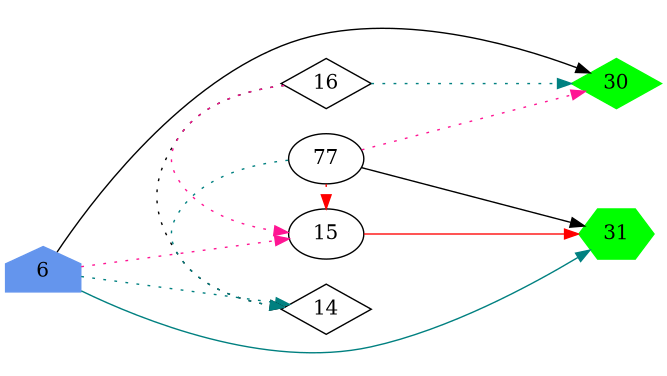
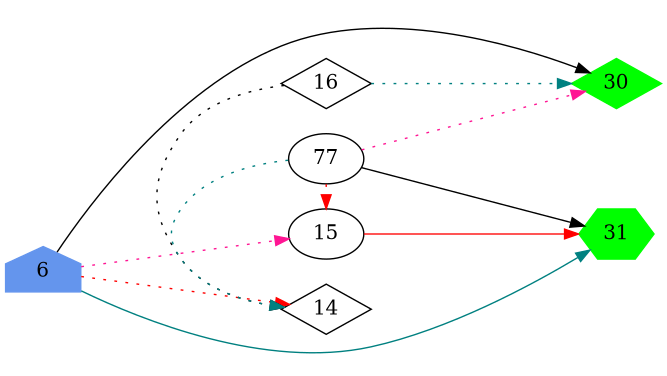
edge "16" -> "15": removed
edge "6" -> "14": color teal -> red
